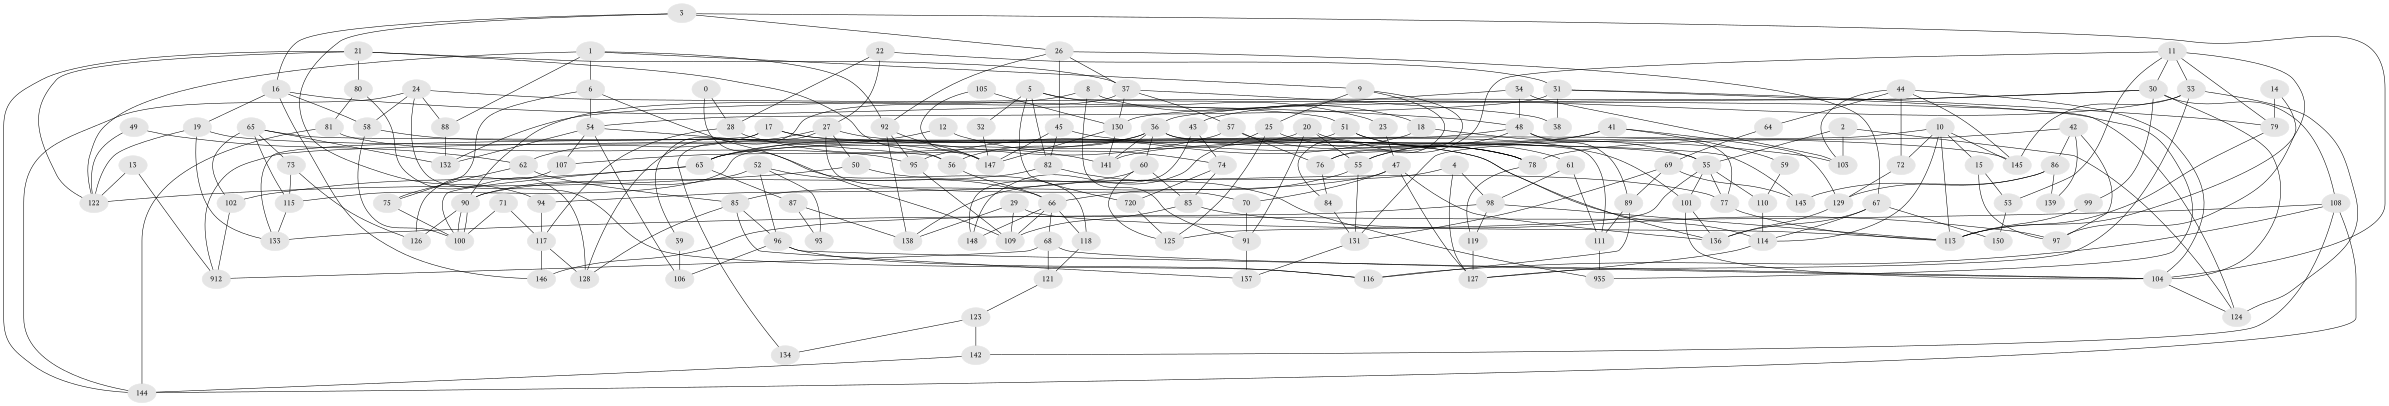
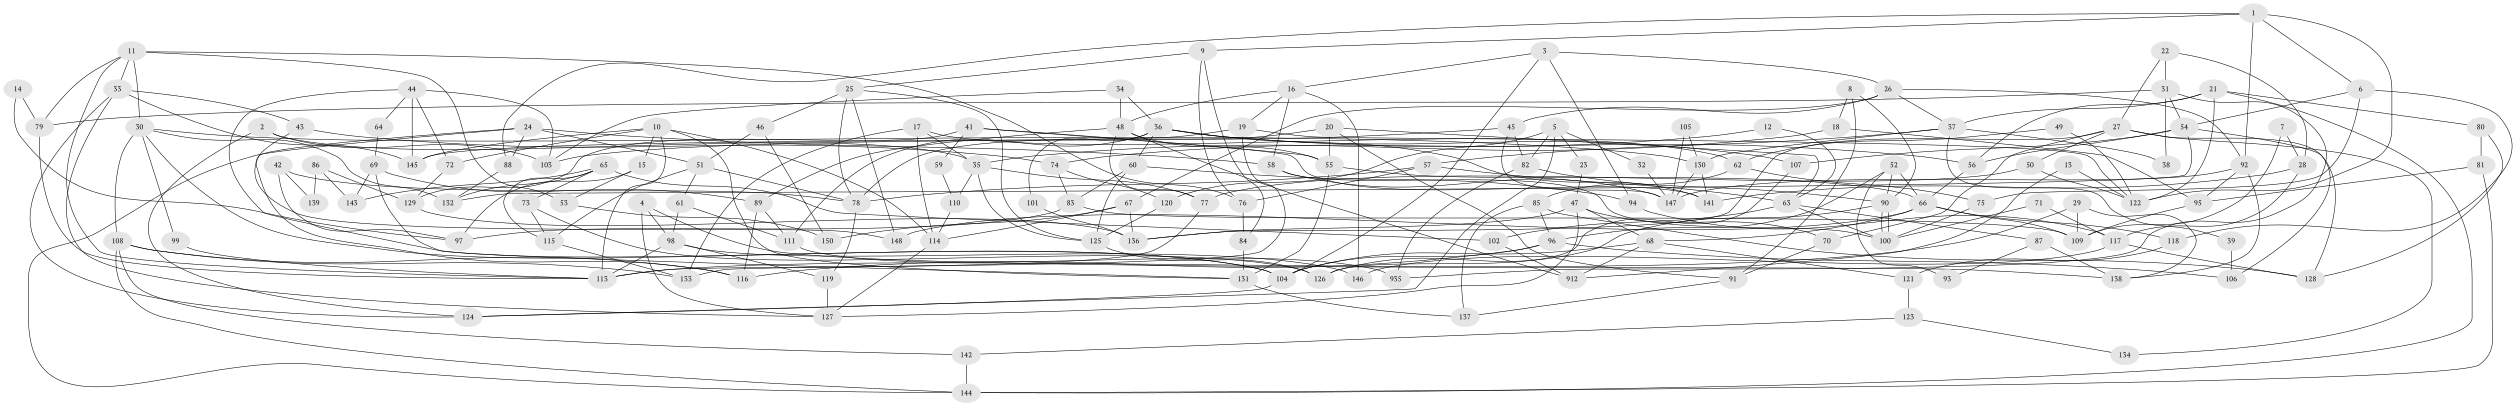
node "0": label "0" -> "7"
node "46": added
edge "42" -- "86": removed
edge "35" -- "101": removed
edge "47" -- "85": now "47" -- "68"
node "720": label "720" -> "120"
edge "125" -- "126": added
edge "101" -- "104": removed
